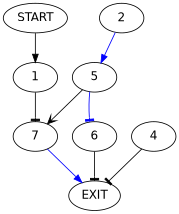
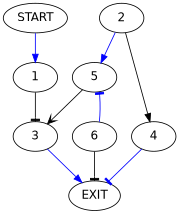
edge "START" -> "1": color black -> blue
edge "2" -> "4": added
edge "5" -> "6": reversed
node "7": label "7" -> "3"
edge "4" -> "EXIT": color black -> blue
